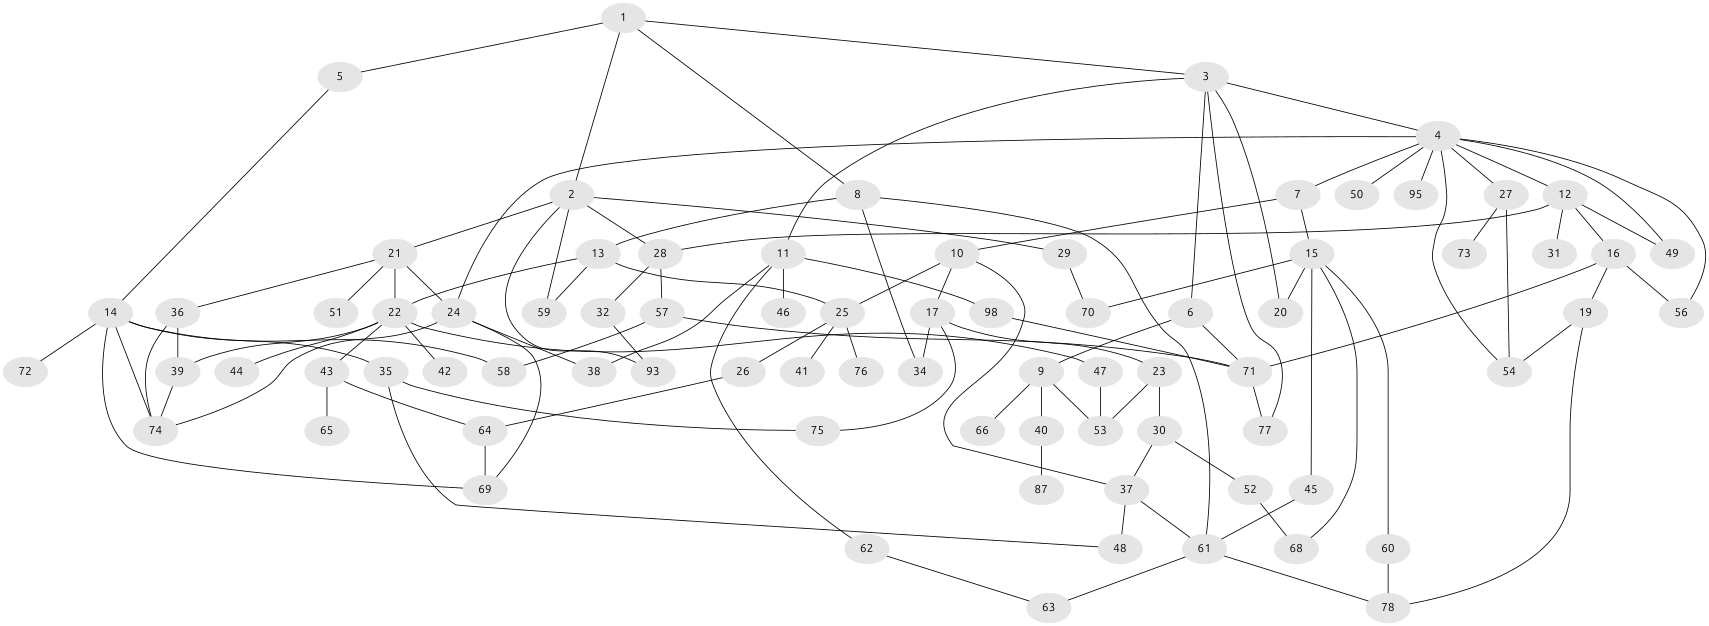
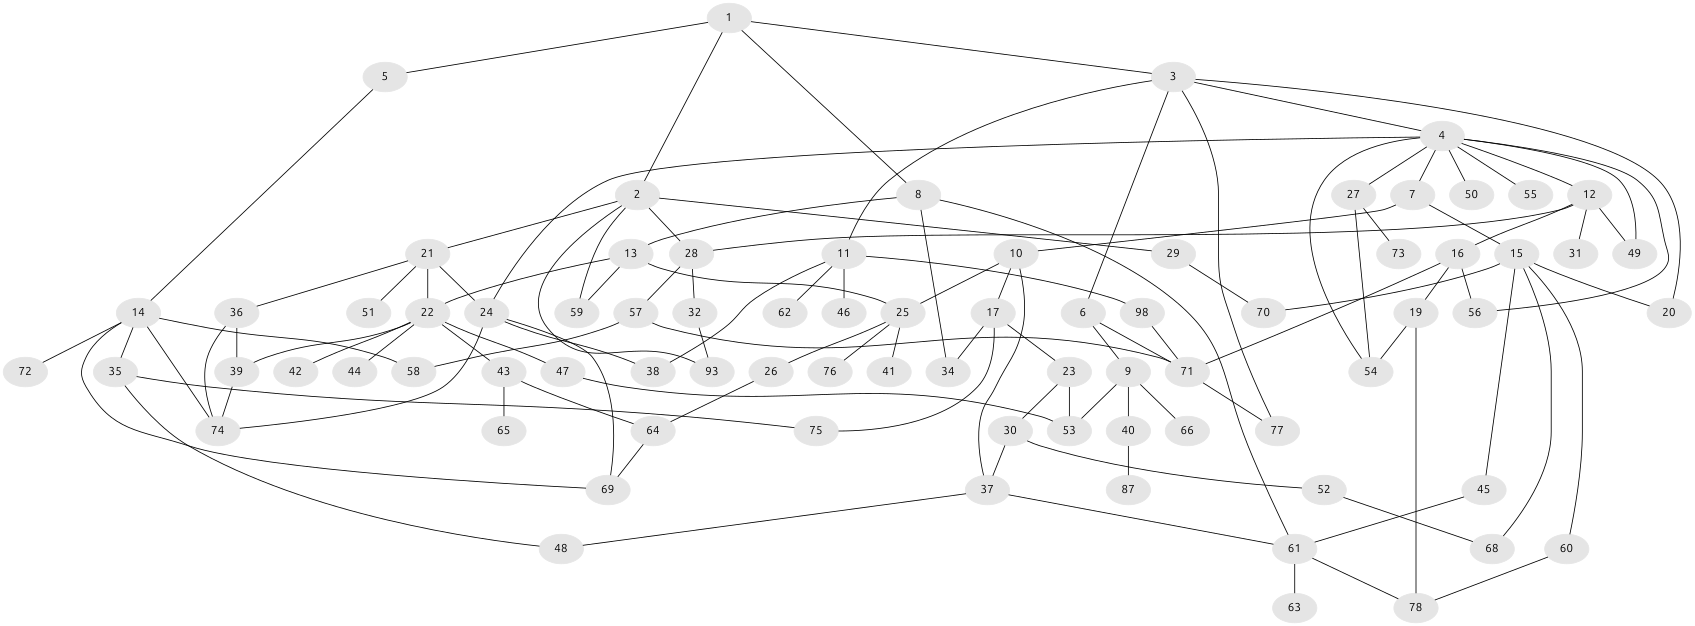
node "95": label "95" -> "55"
edge "62" -- "63": removed
